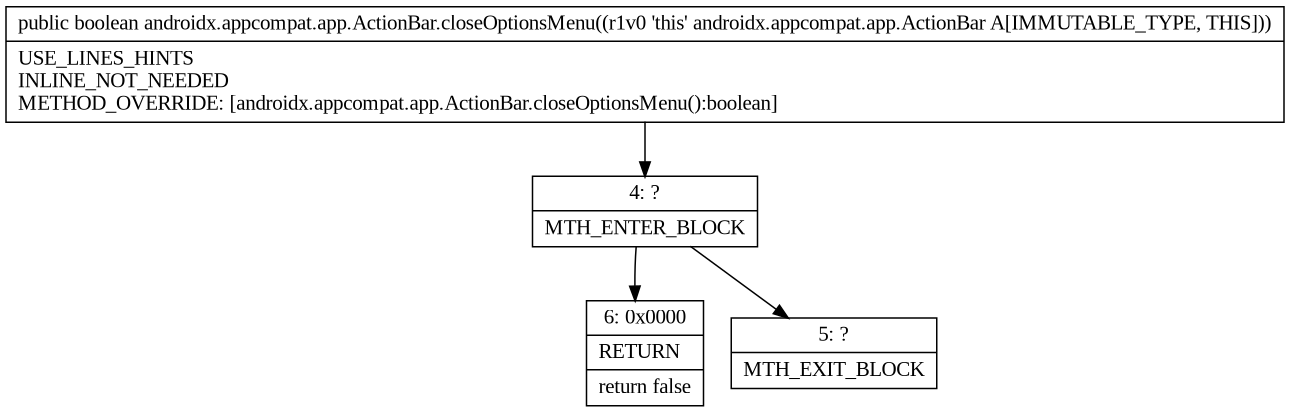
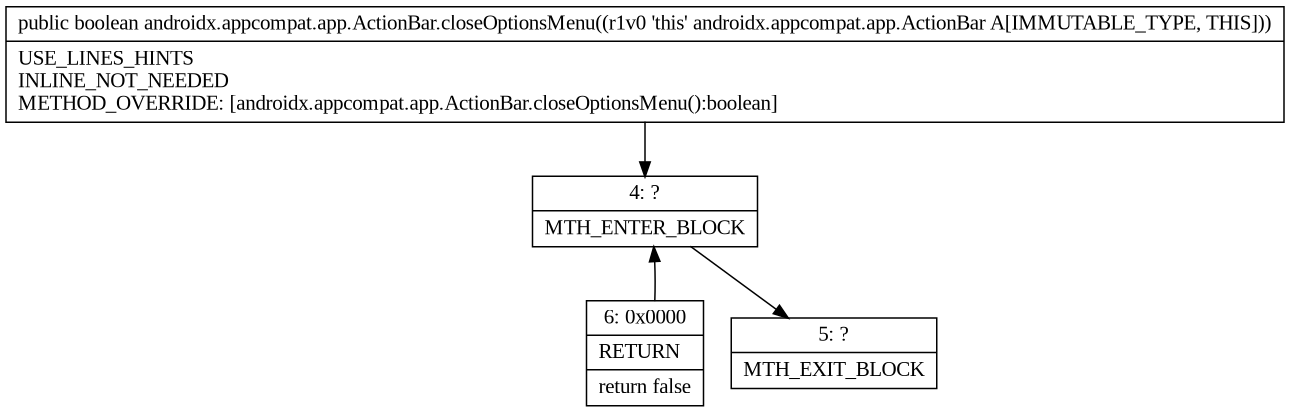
edge "4: ?" -> "6: 0x0000": reversed
